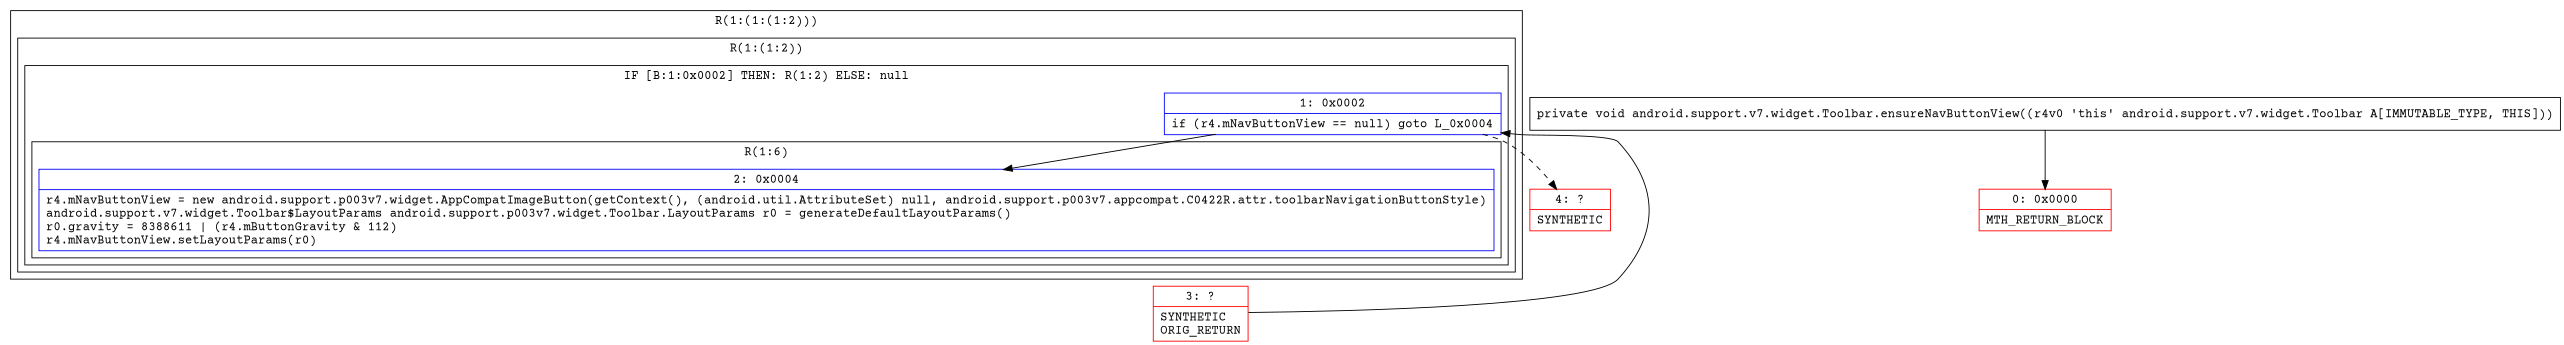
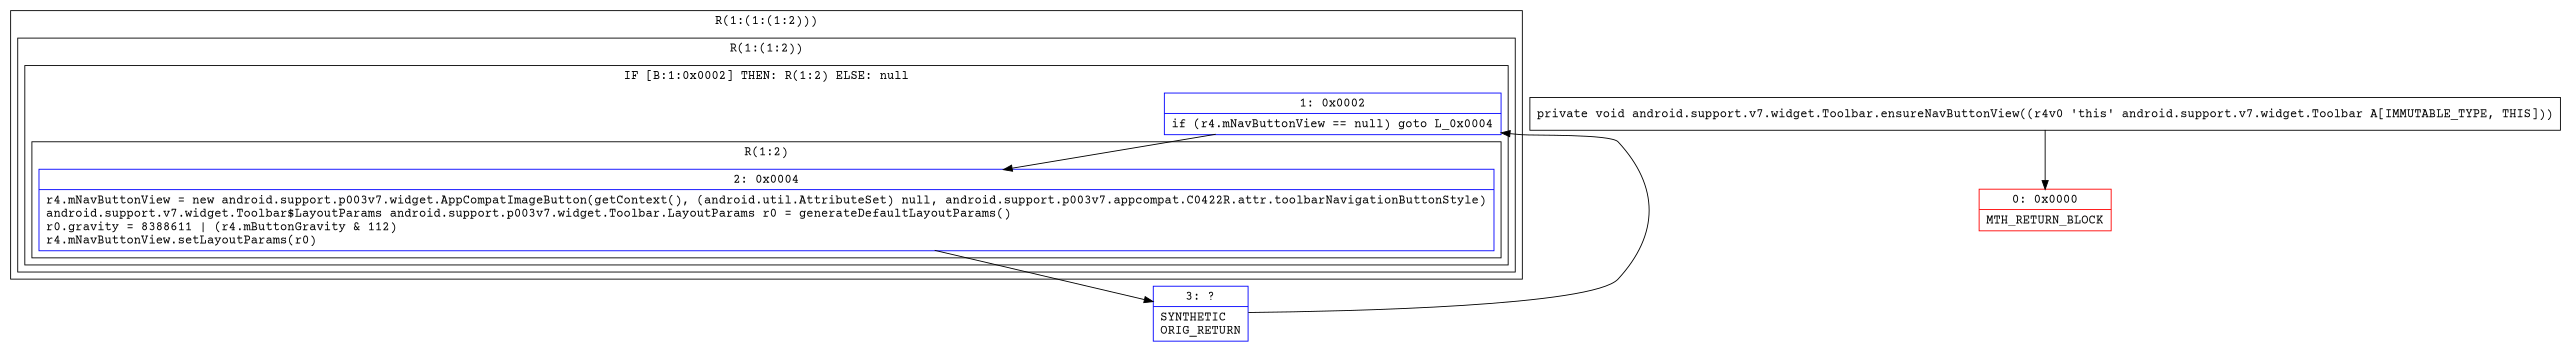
cluster "R(1:6)": label "R(1:6)" -> "R(1:2)"
node "4: ?": removed
edge "2: 0x0004" -> "3: ?": added
node "3: ?": color red -> blue
